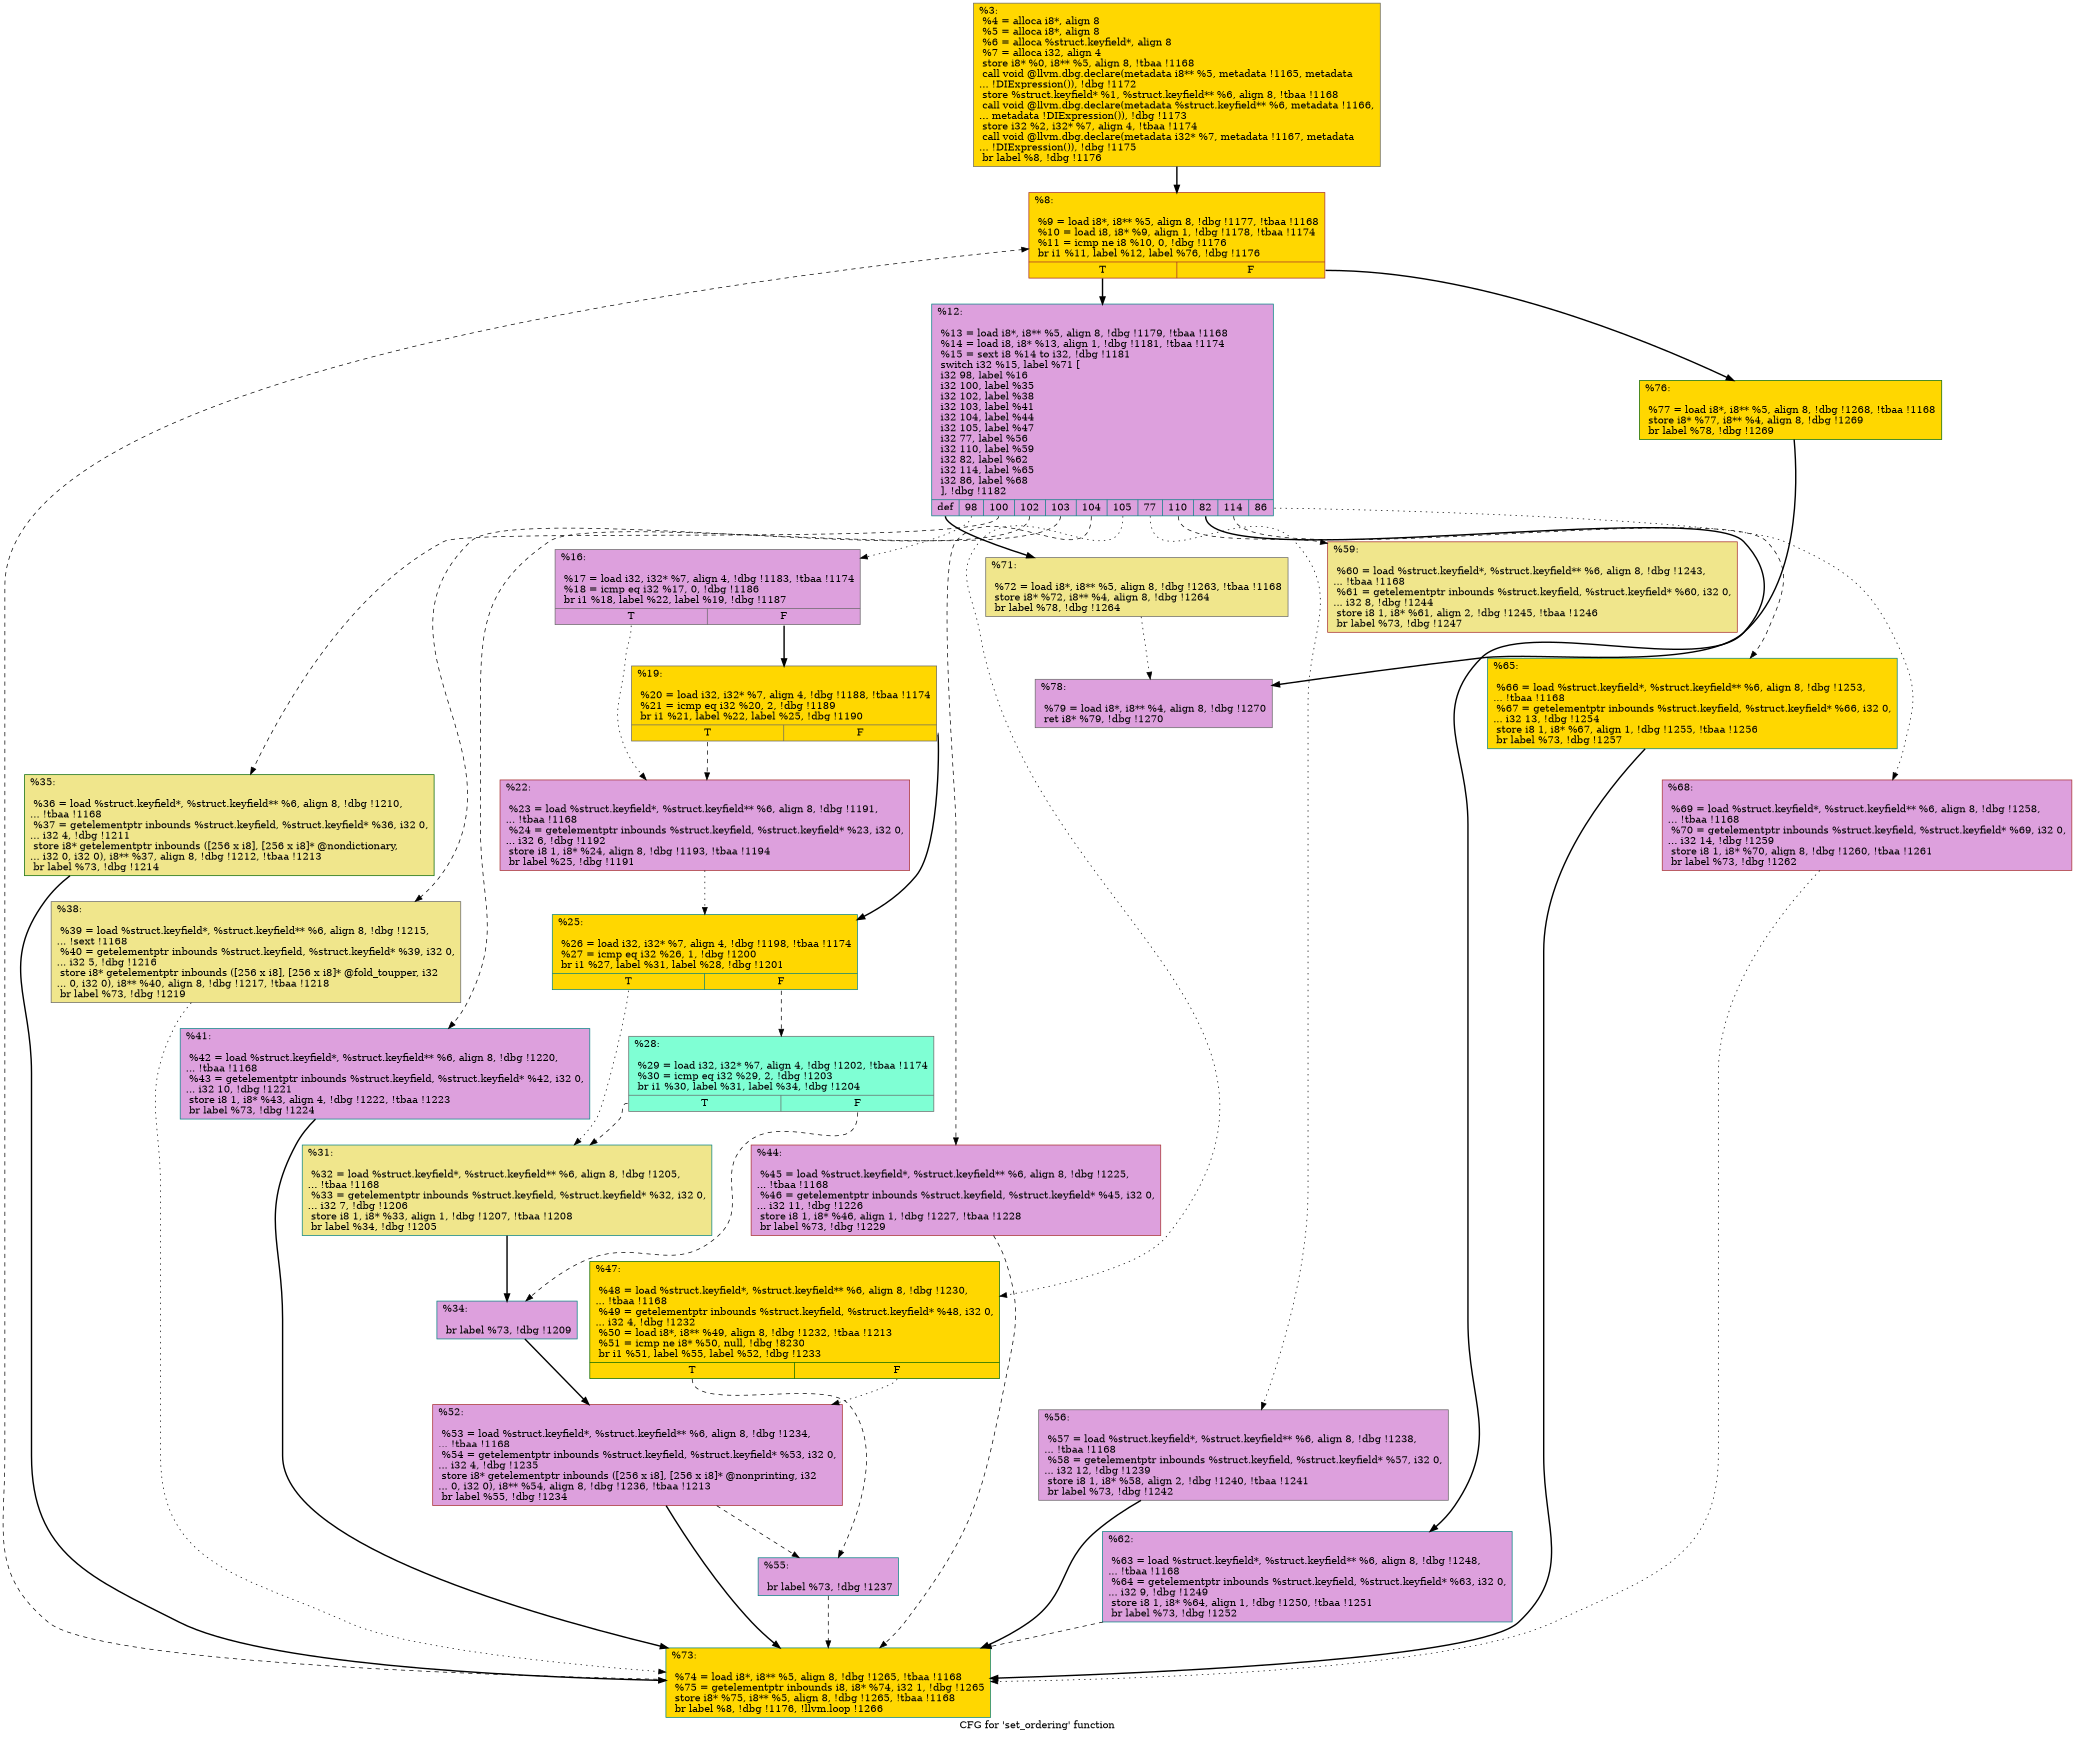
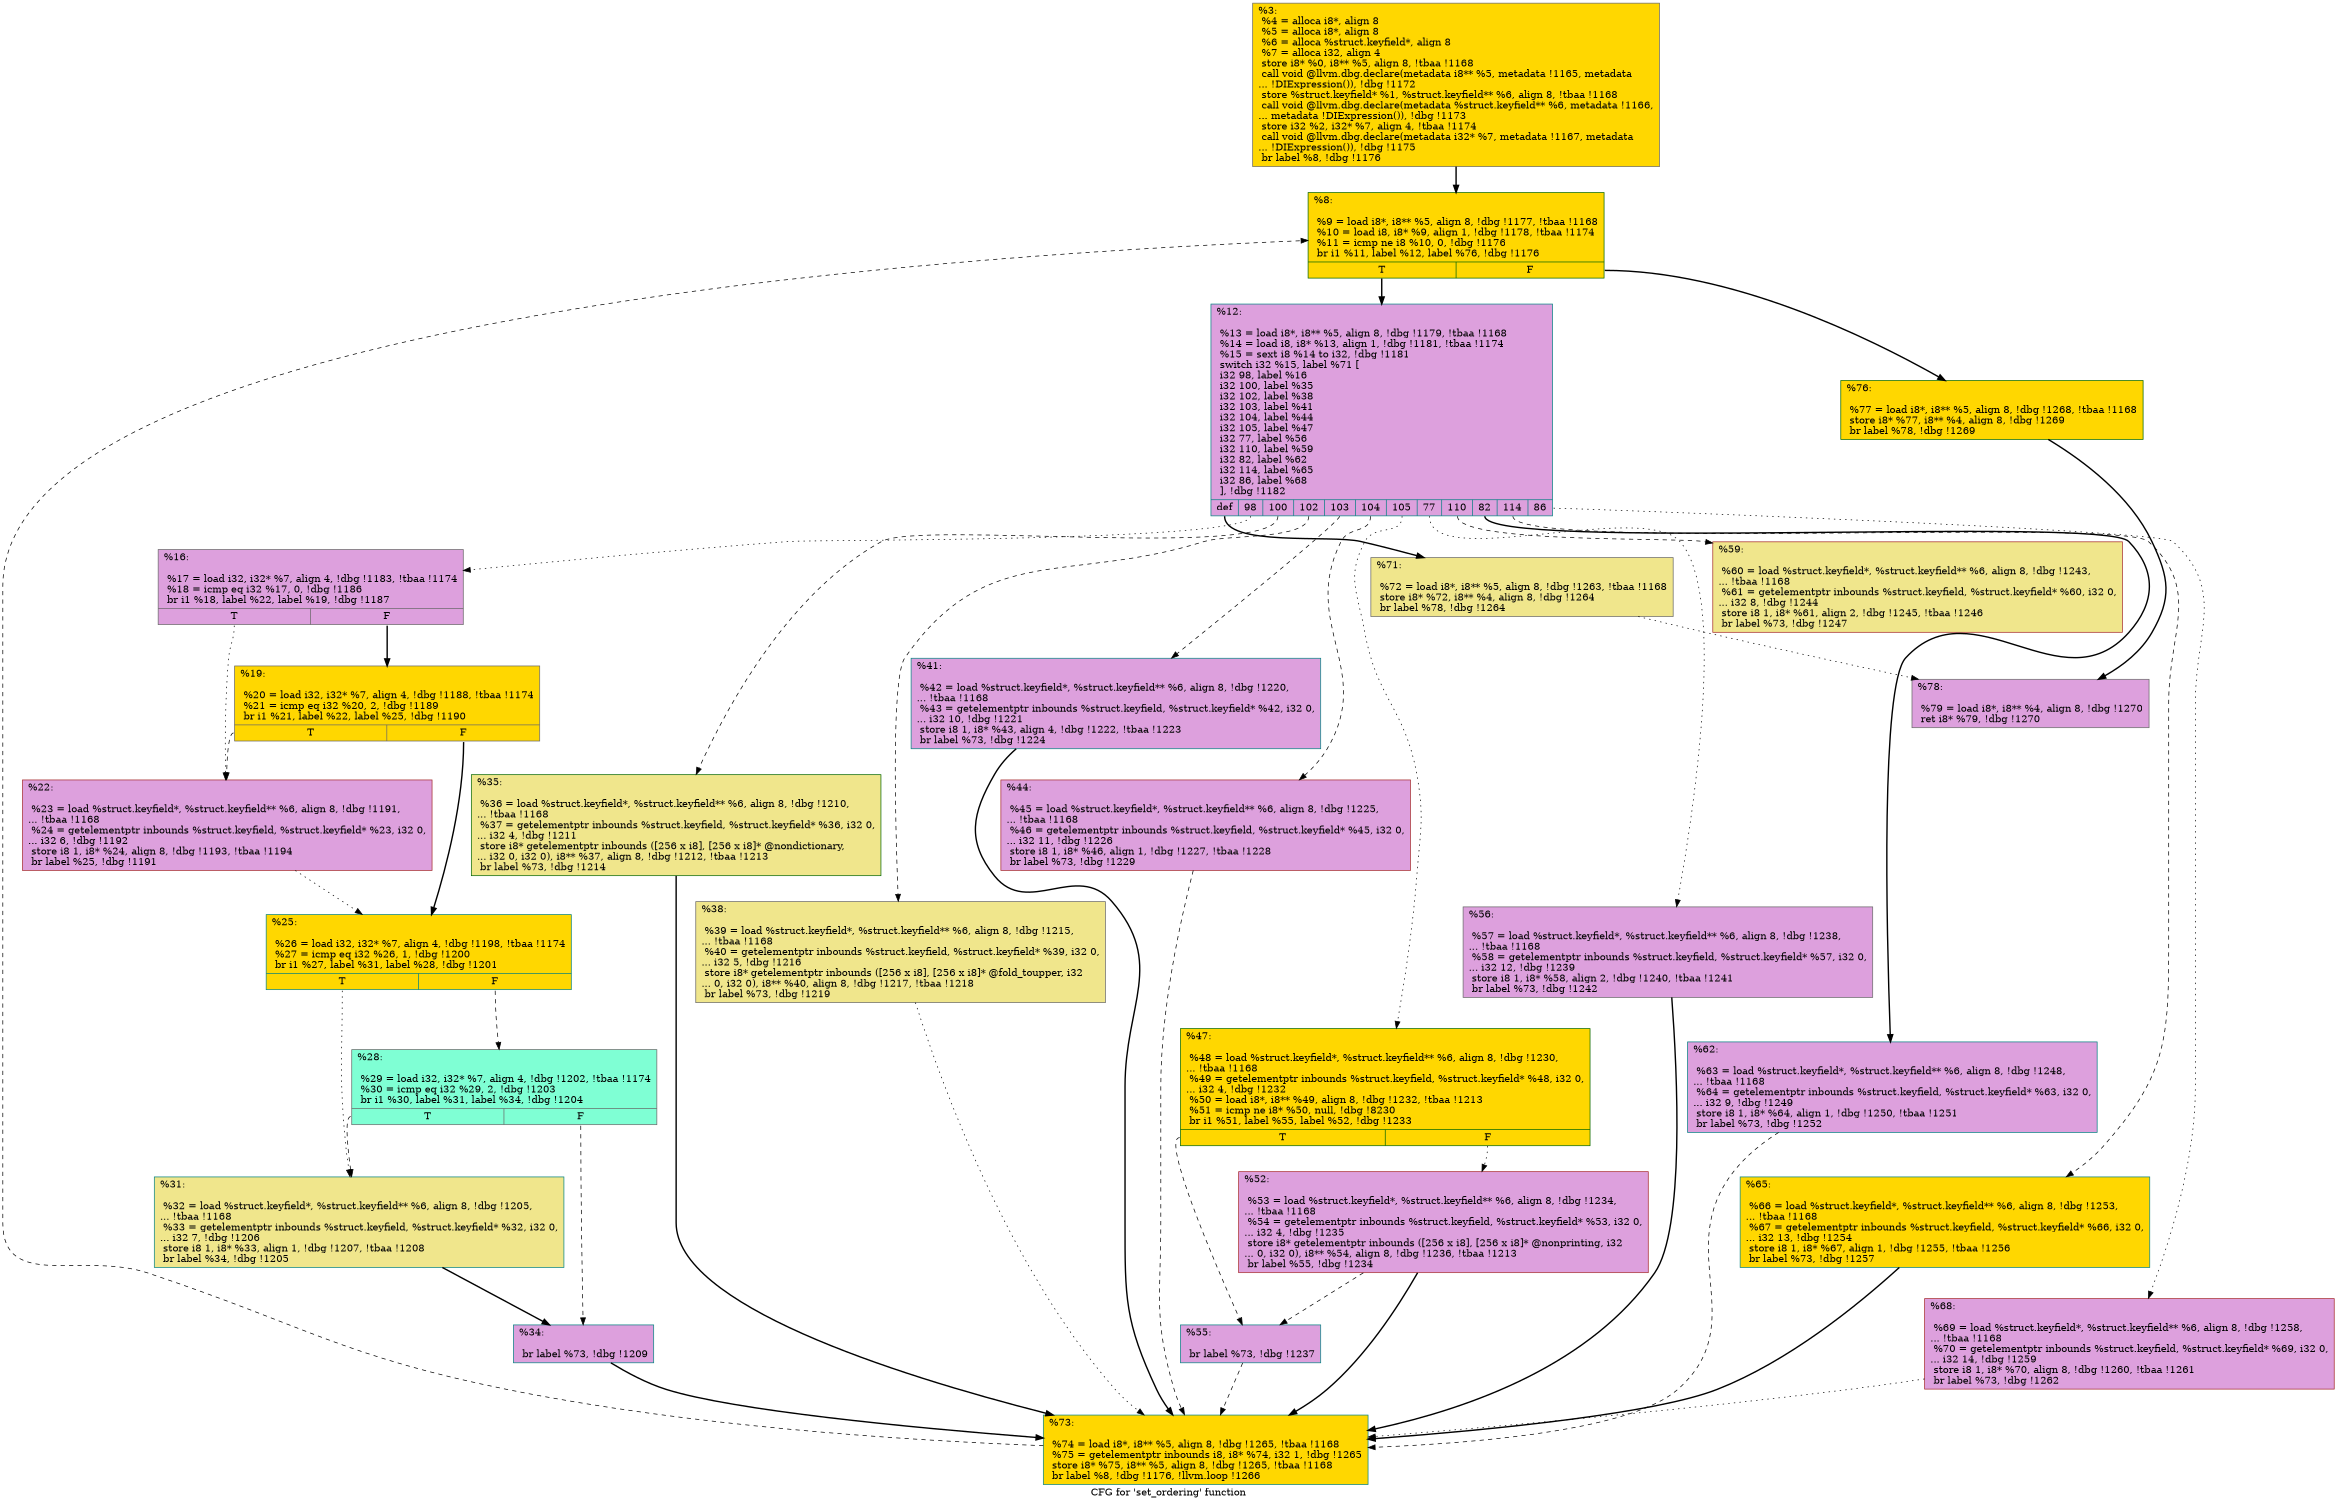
node "%8:": color brown -> darkgreen
node "%38:": text "... !sext !1168" -> "... !tbaa !1168"
edge "%34:" -> "%52:": now "%34:" -> "%73:"
